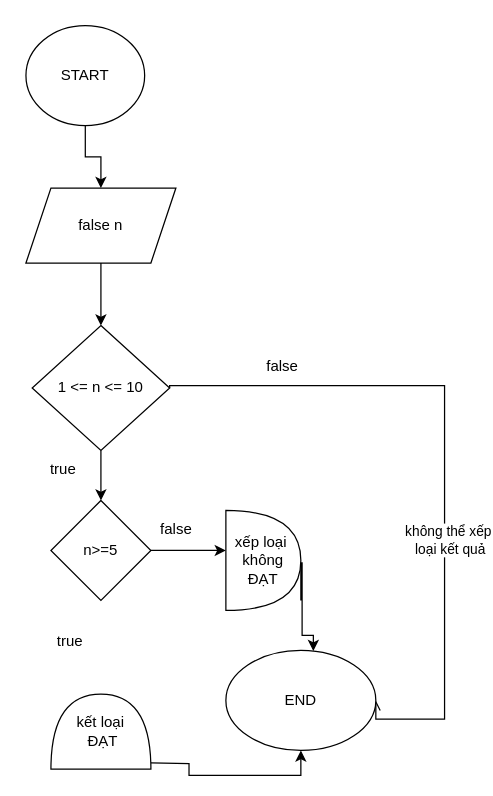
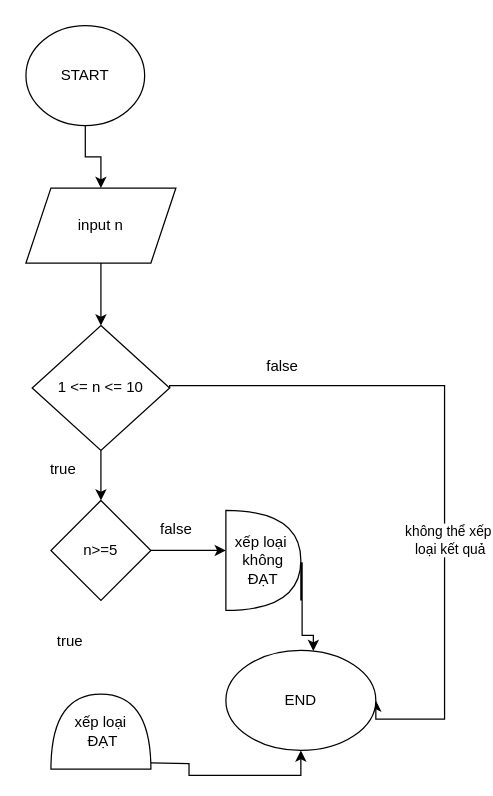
node "false n": label "false n" -> "input n"
edge "1 <= n <= 10" -> "END": arrowhead open -> classic
node "kết loại ĐẠT": label "kết loại ĐẠT" -> "xếp loại ĐẠT"
